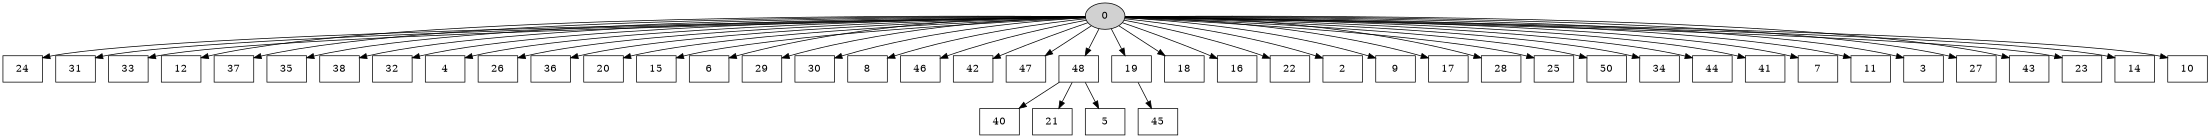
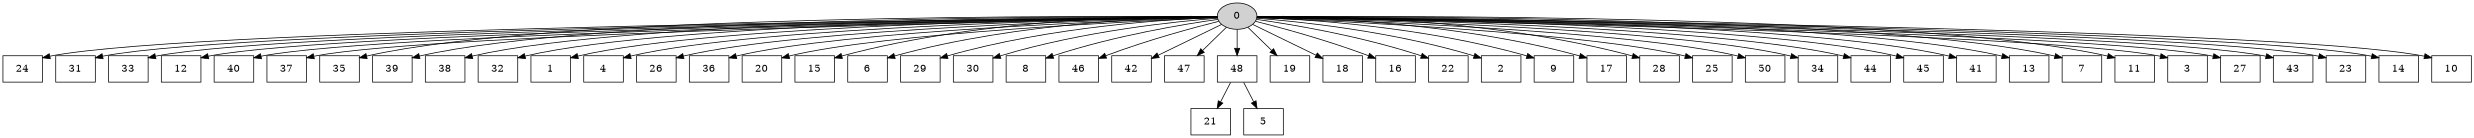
node "39": added
node "1": added
node "13": added
edge "19" -> "45": now "0" -> "45"
edge "48" -> "40": now "0" -> "40"
